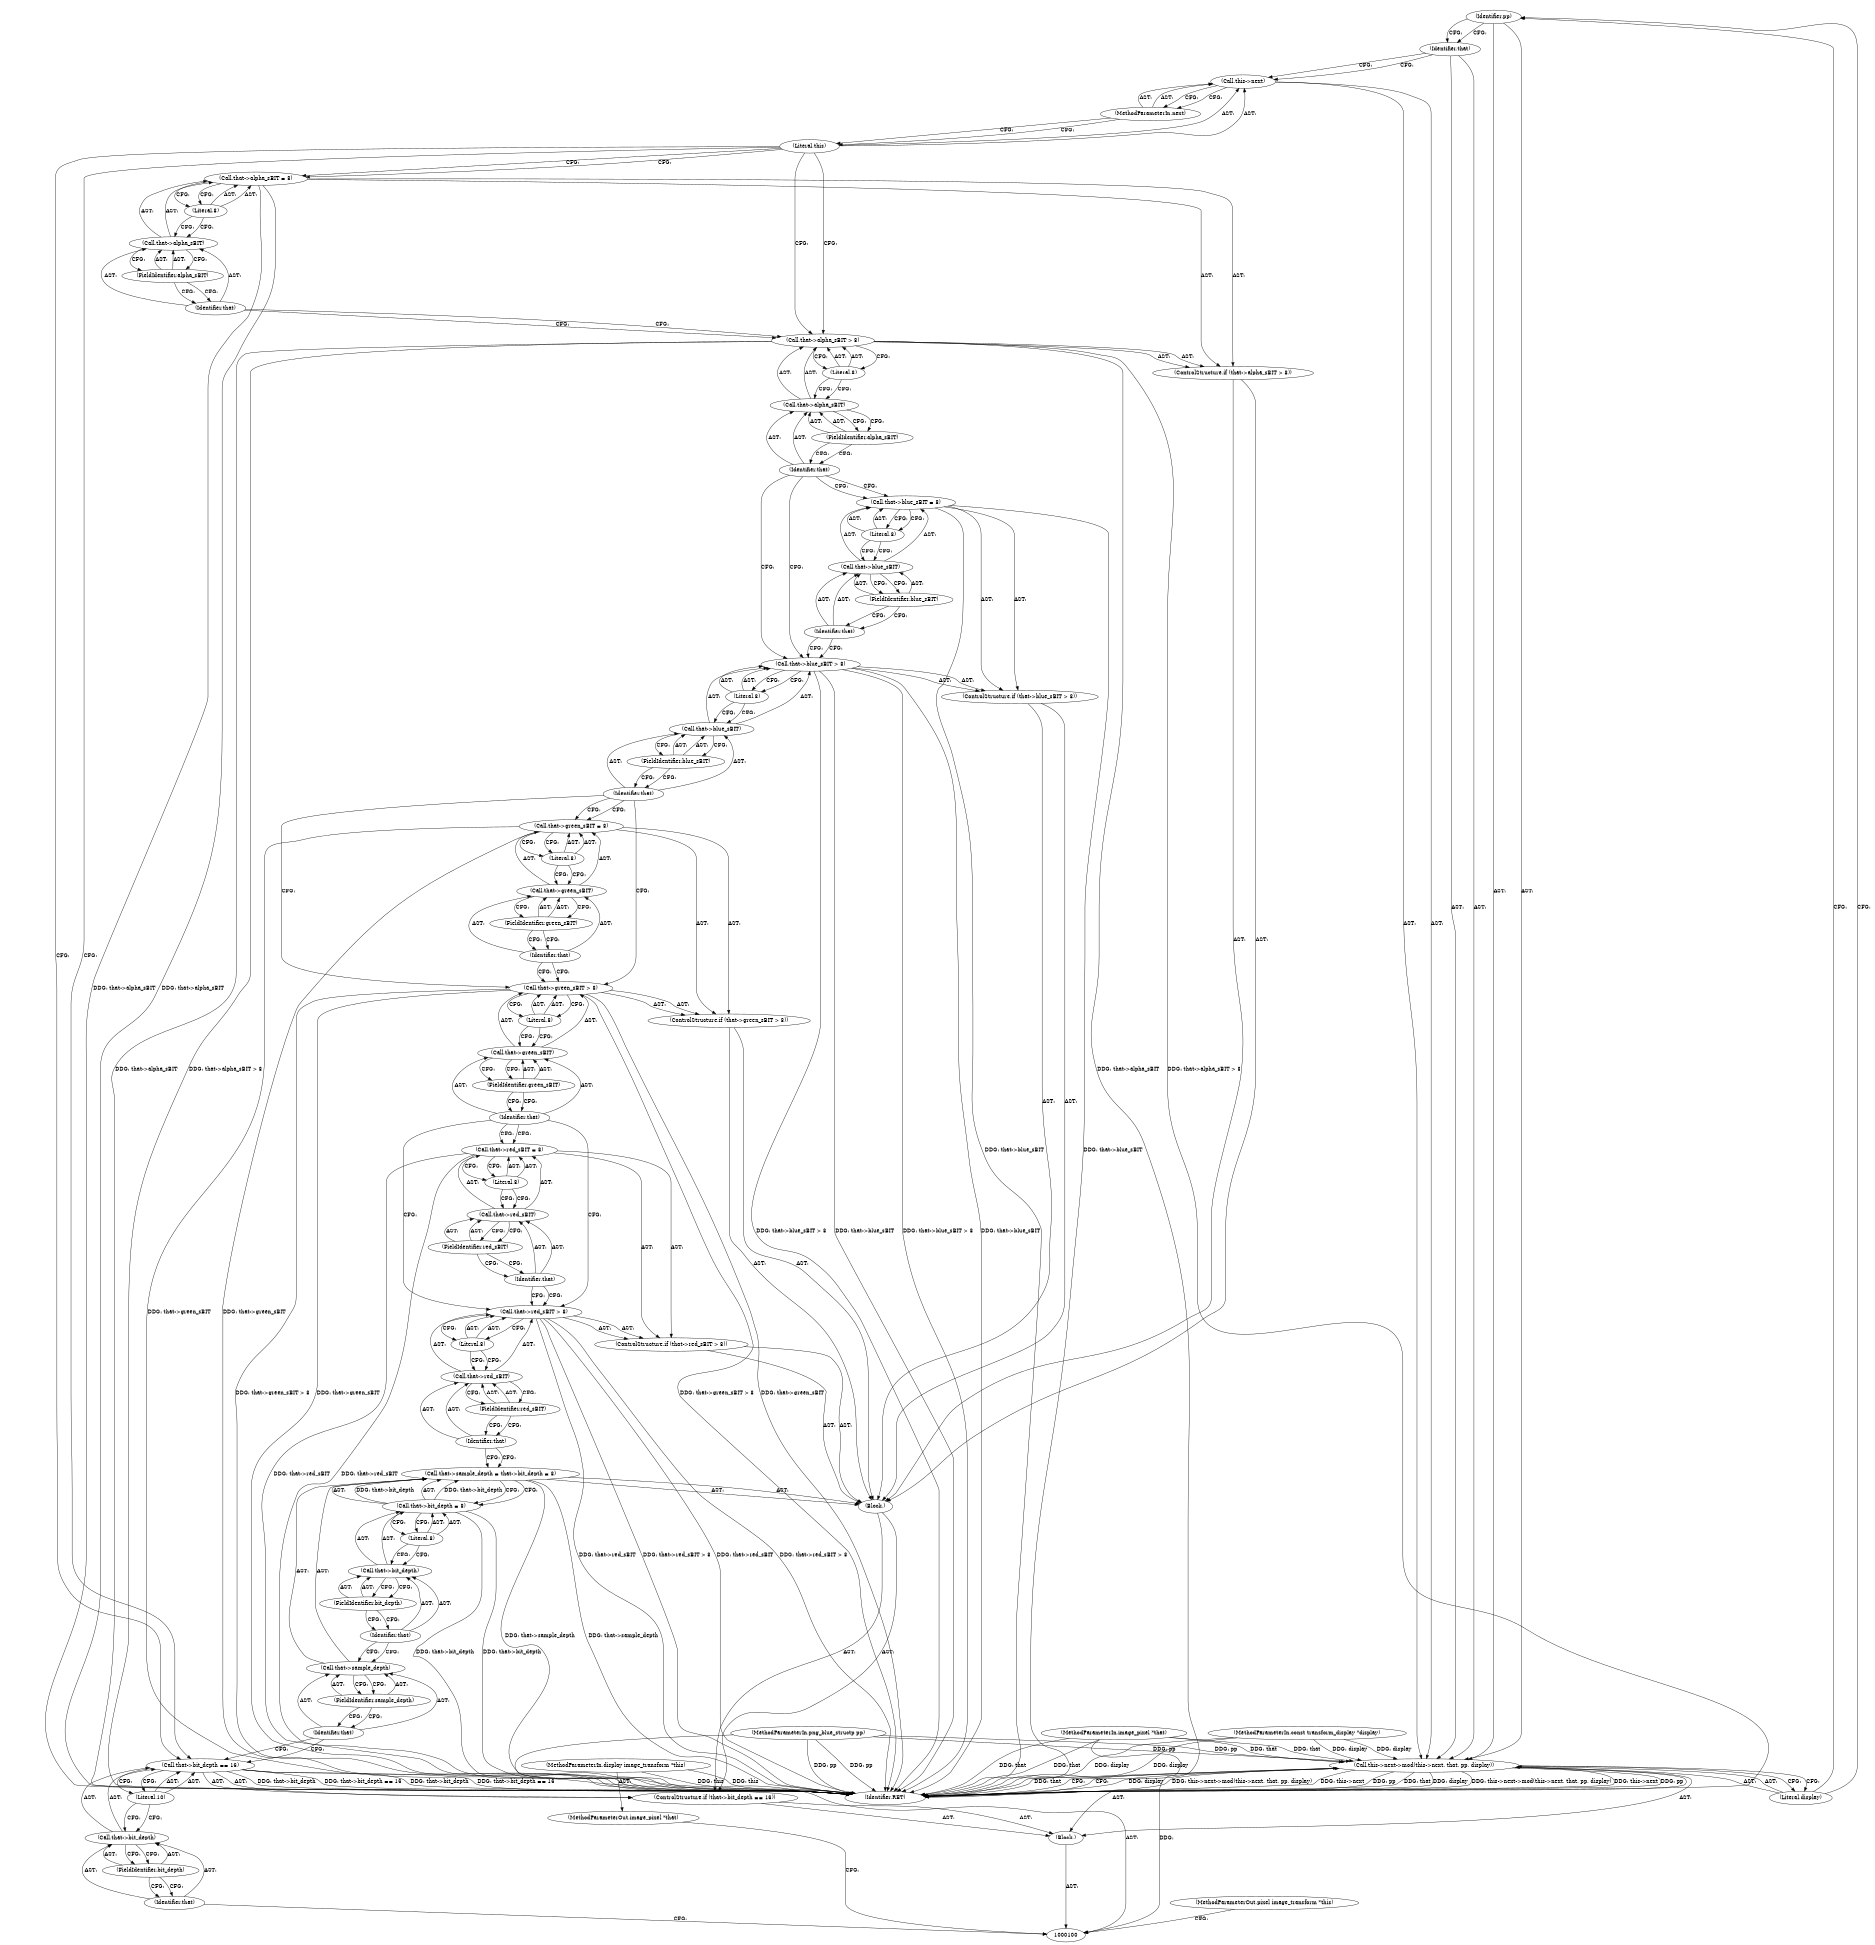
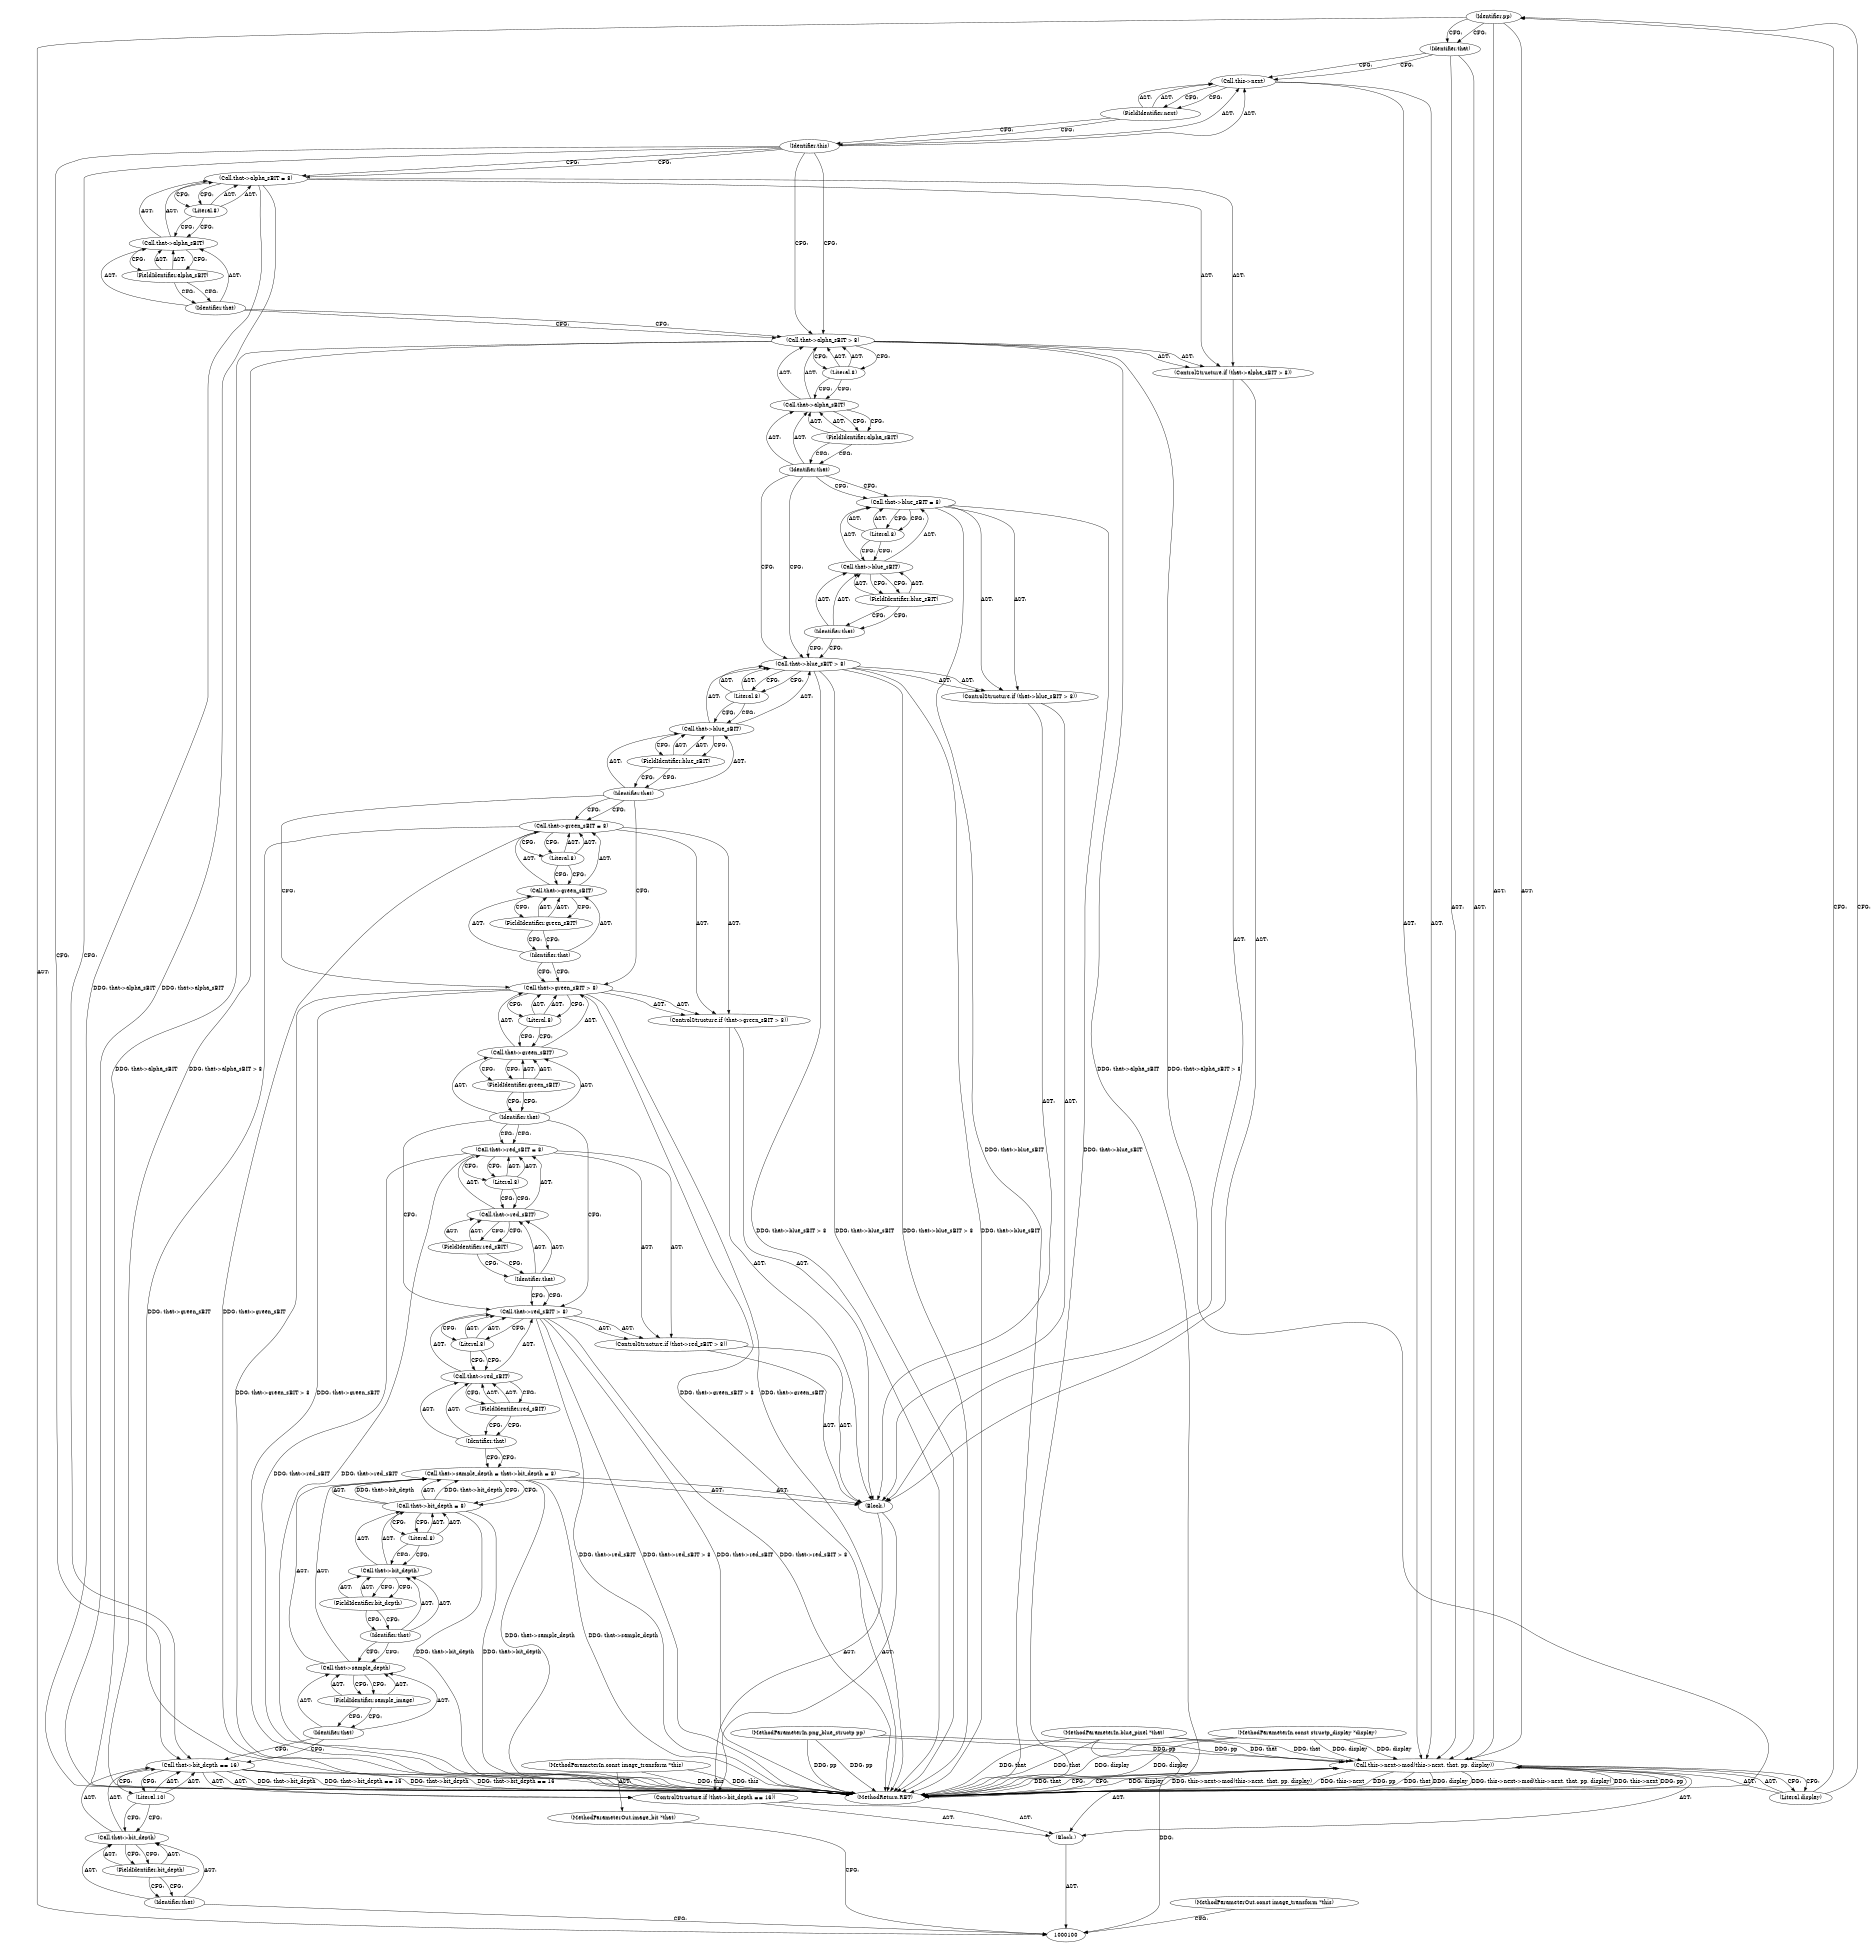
node "(MethodParameterIn,next)": label "(MethodParameterIn,next)" -> "(FieldIdentifier,next)"
node "(Literal,this)": label "(Literal,this)" -> "(Identifier,this)"
node "(FieldIdentifier,sample_depth)": label "(FieldIdentifier,sample_depth)" -> "(FieldIdentifier,sample_image)"
node "(MethodParameterIn,image_pixel *that)": label "(MethodParameterIn,image_pixel *that)" -> "(MethodParameterIn,blue_pixel *that)"
node "(MethodParameterIn,const transform_display *display)": label "(MethodParameterIn,const transform_display *display)" -> "(MethodParameterIn,const structp_display *display)"
node "(MethodParameterIn,display image_transform *this)": label "(MethodParameterIn,display image_transform *this)" -> "(MethodParameterIn,const image_transform *this)"
edge "(MethodParameterIn,png_blue_structp pp)" -> "1000100": now "(Identifier,pp)" -> "1000100"
node "(Identifier,RET)": label "(Identifier,RET)" -> "(MethodReturn,RET)"
node "(MethodParameterOut,image_pixel *that)": label "(MethodParameterOut,image_pixel *that)" -> "(MethodParameterOut,image_bit *that)"
node "(MethodParameterOut,pixel image_transform *this)": label "(MethodParameterOut,pixel image_transform *this)" -> "(MethodParameterOut,const image_transform *this)"
